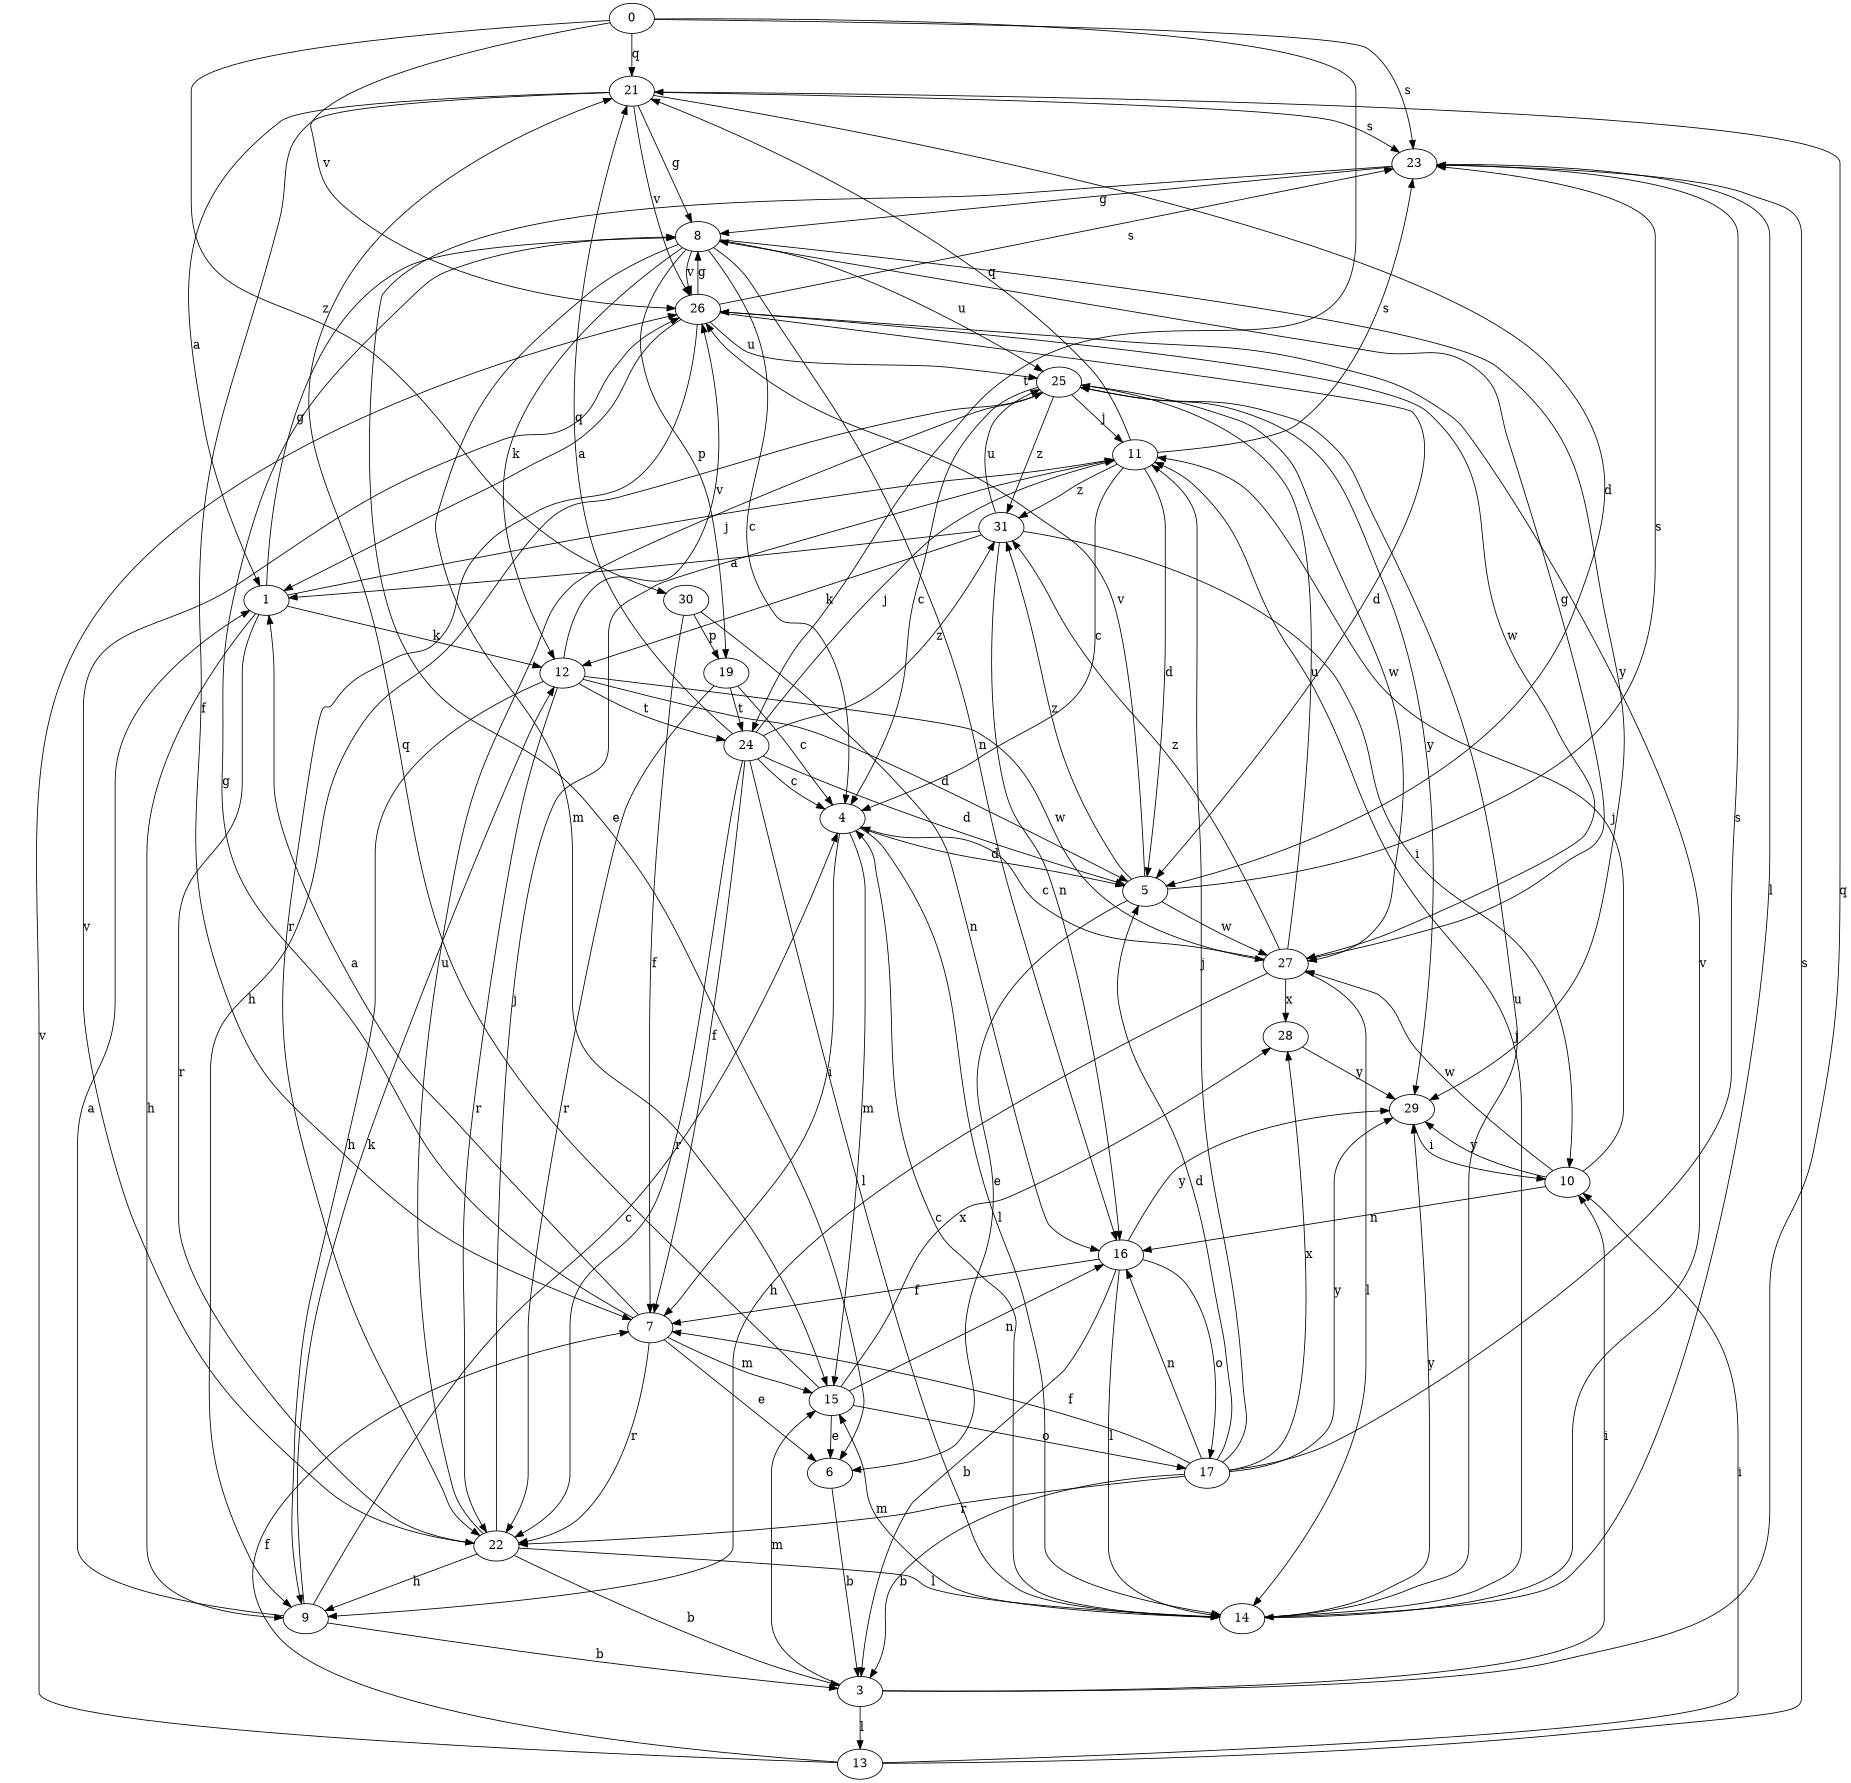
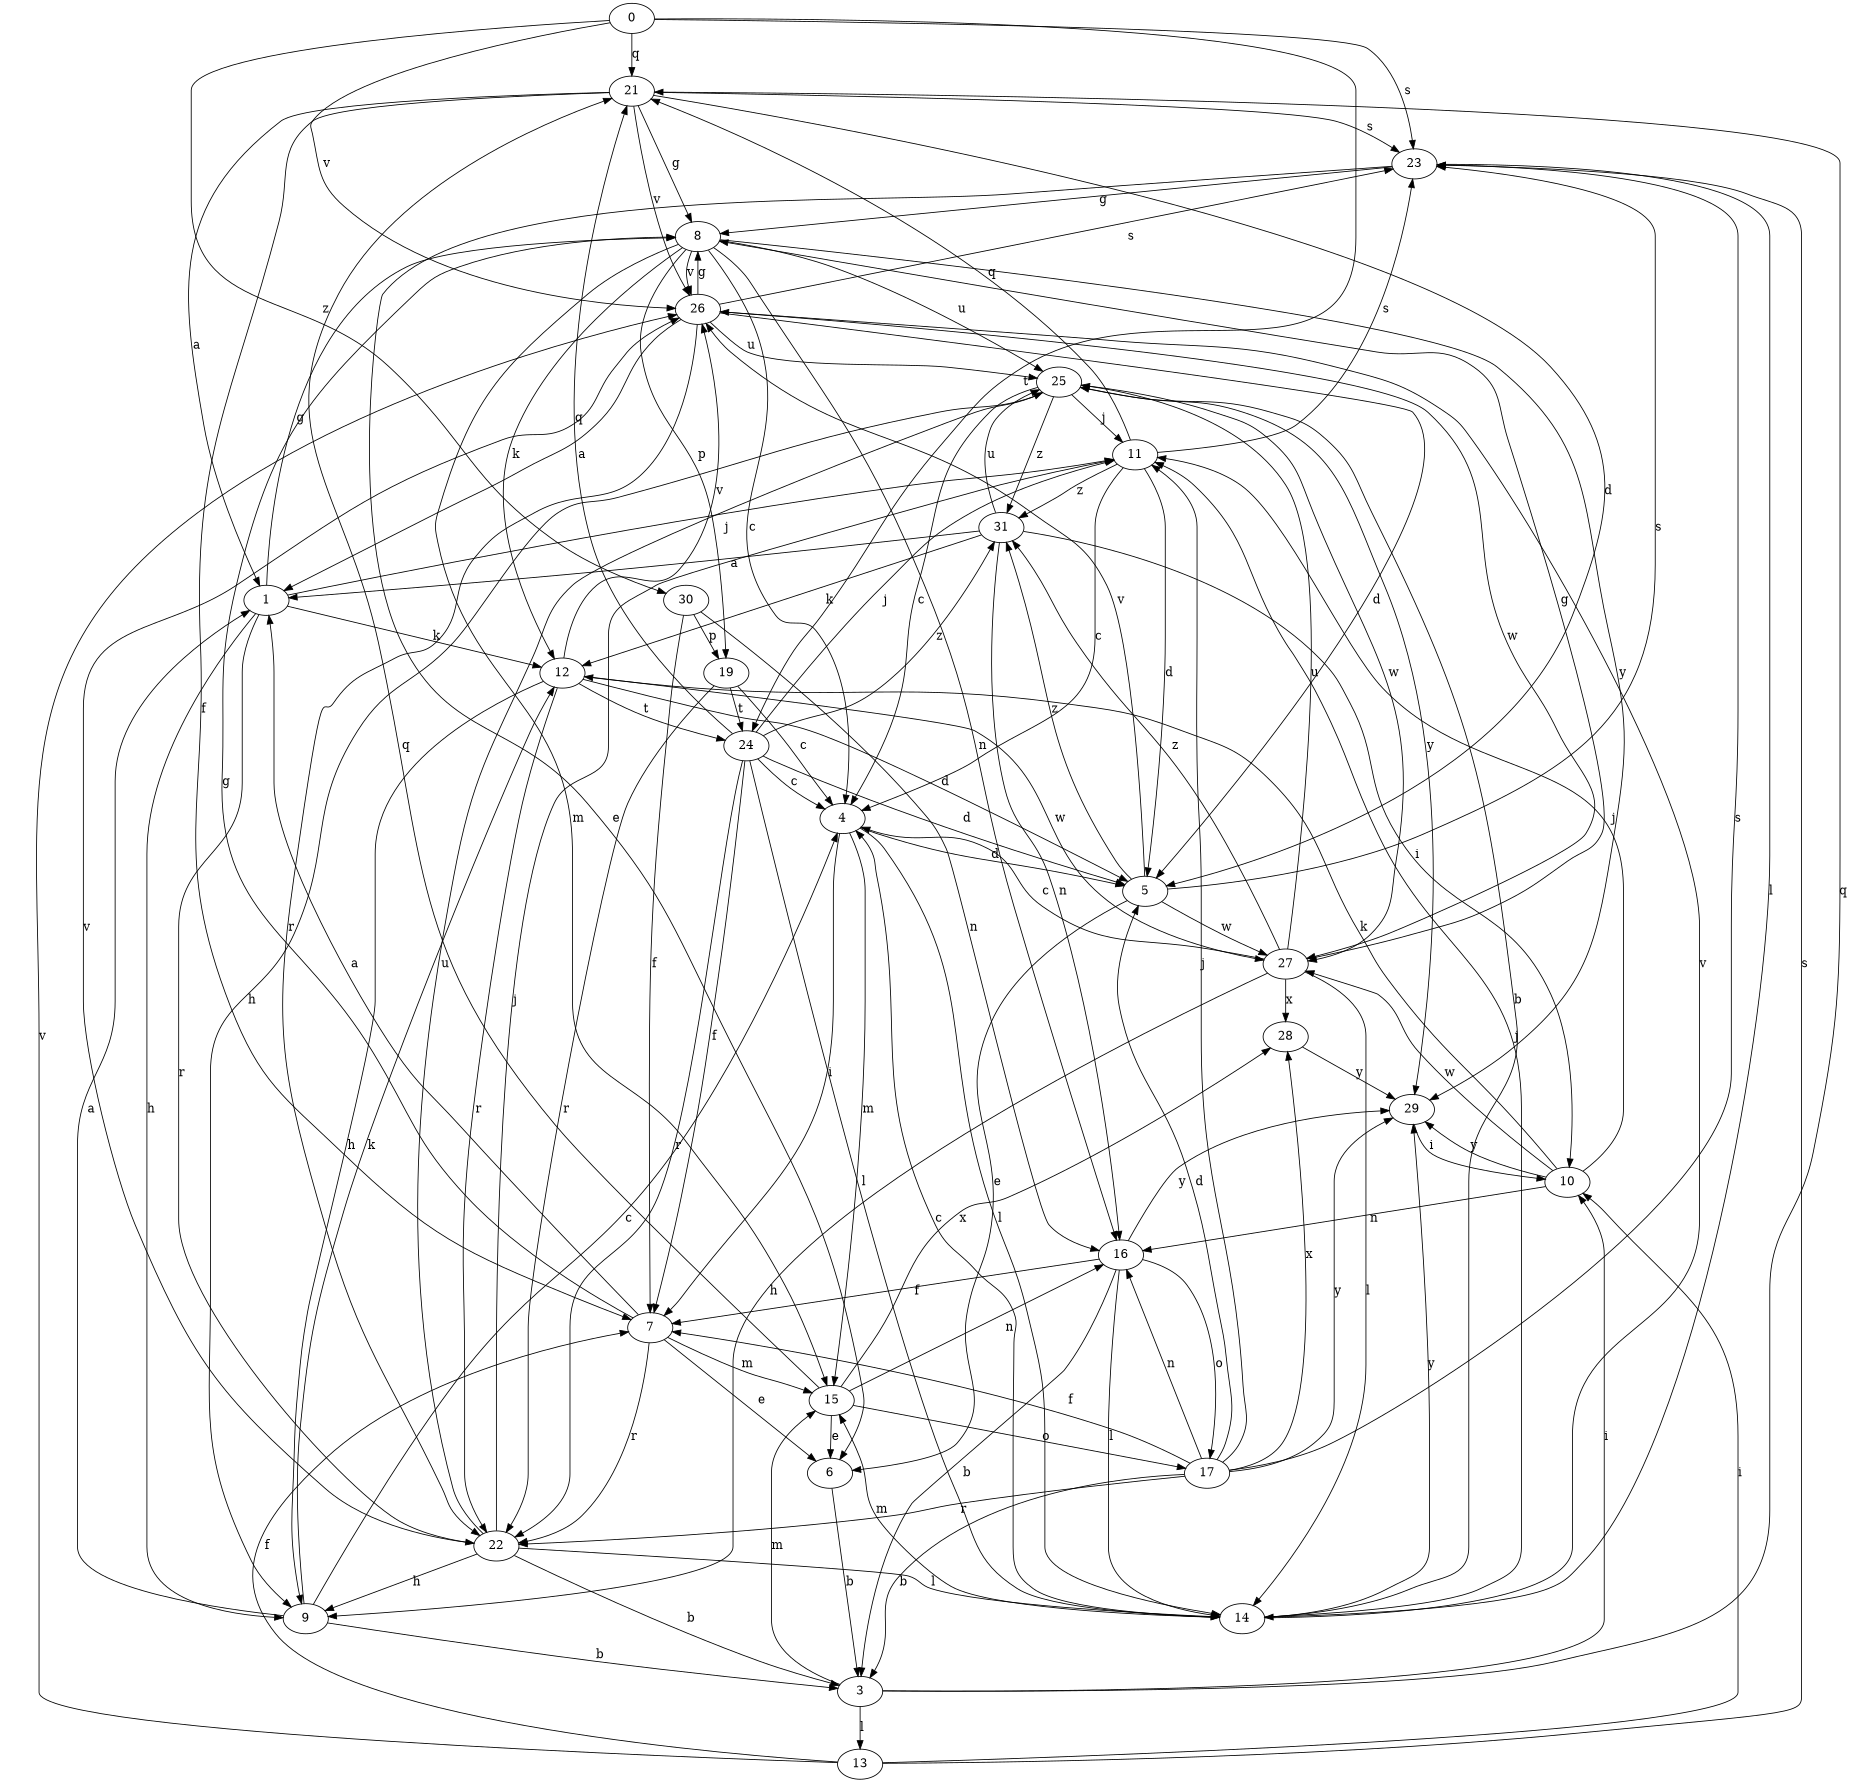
edge "10" -> "12": added, label "k"
edge "14" -> "25": label "u" -> "b"
